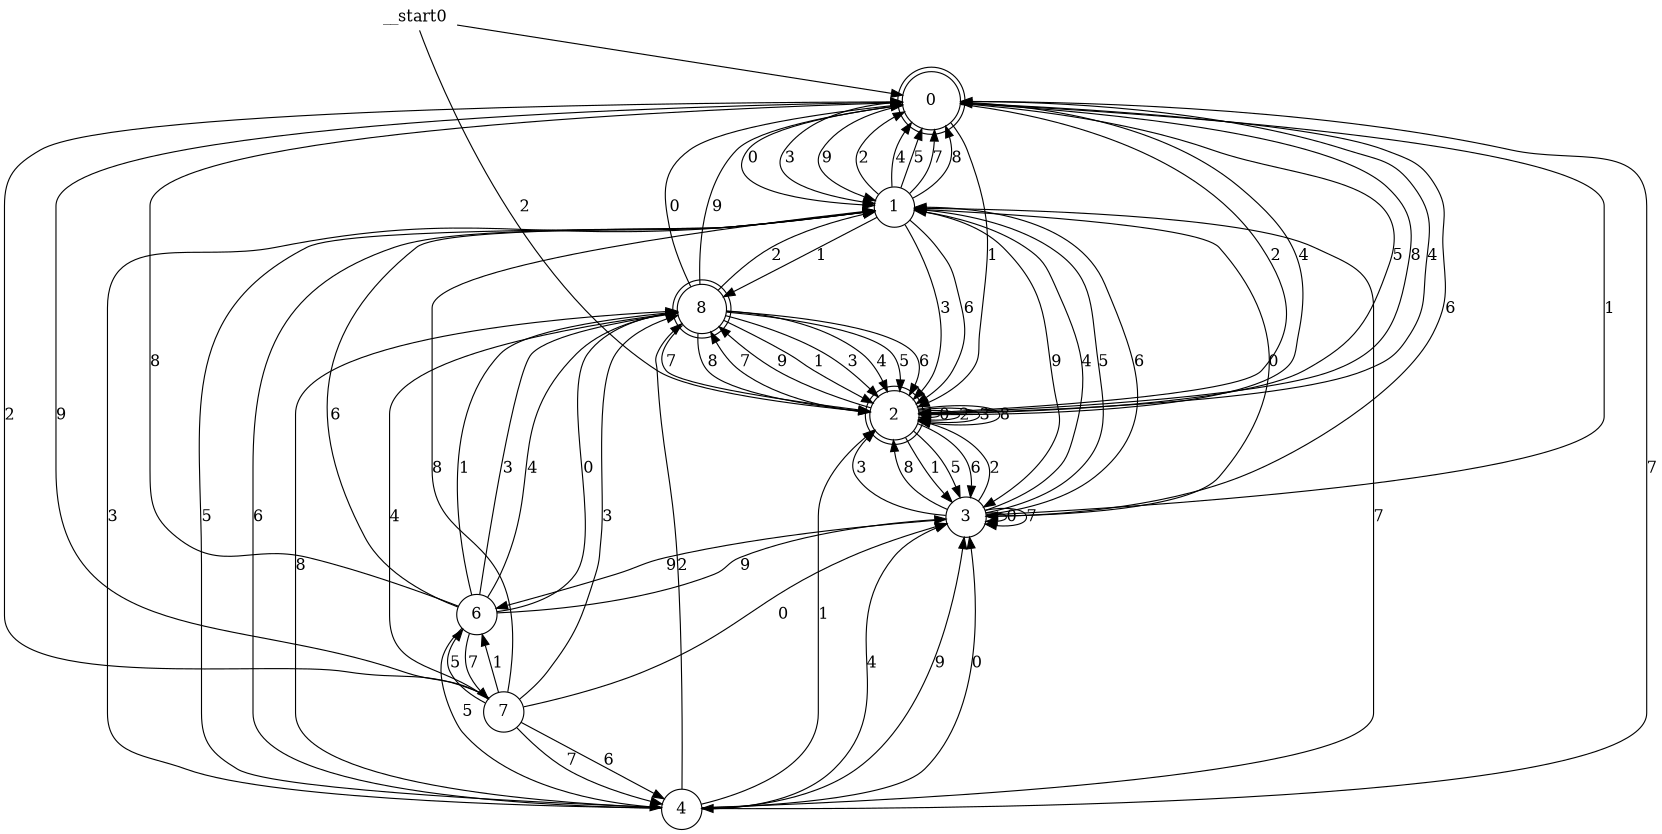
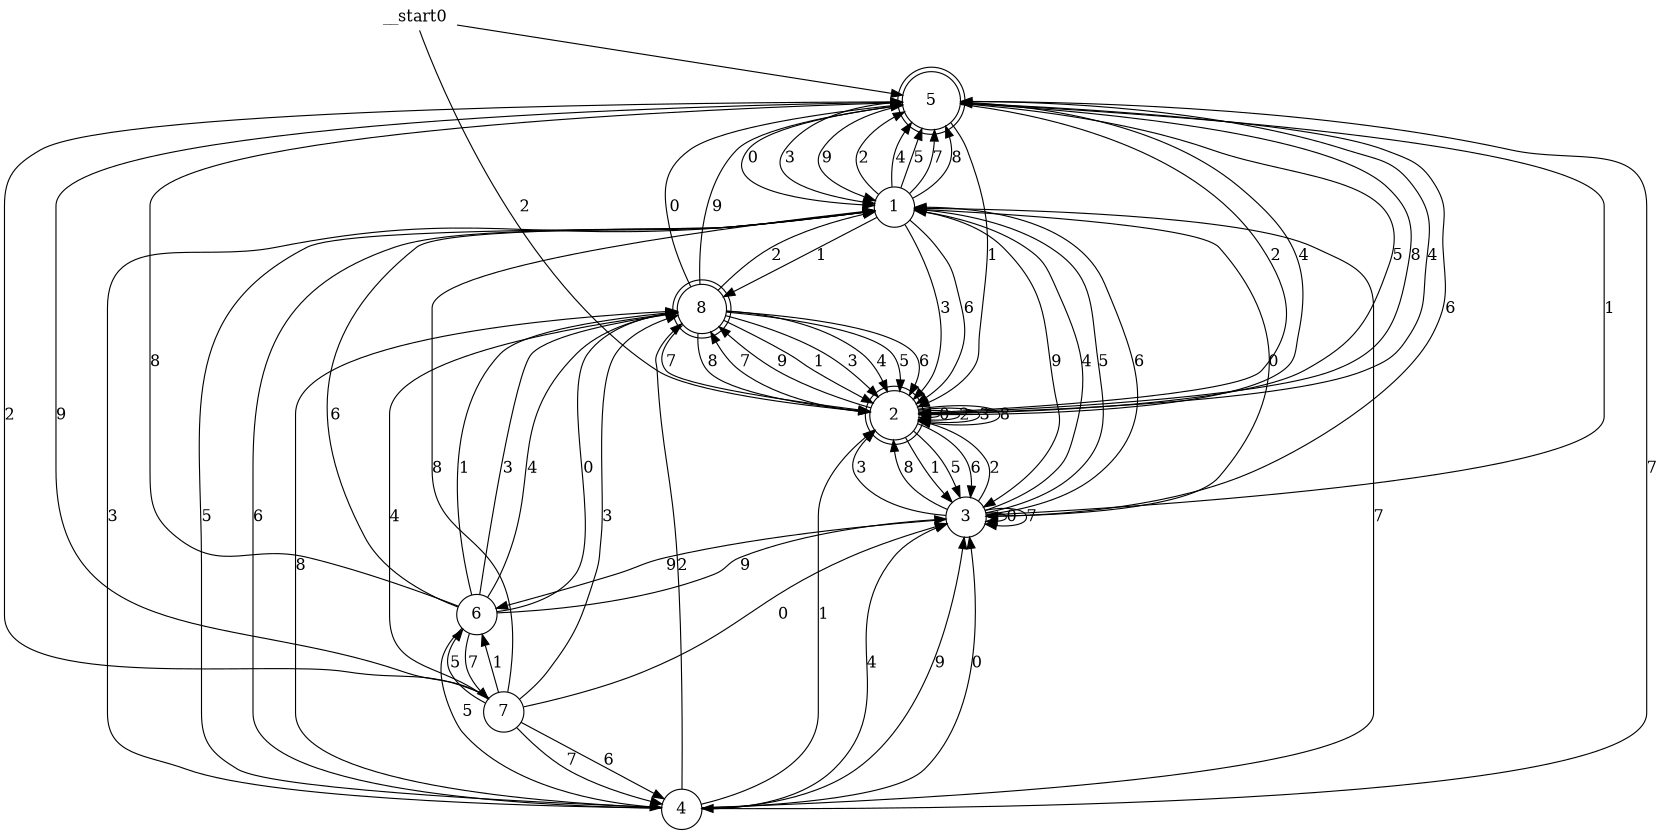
node "0": label "0" -> "5"
